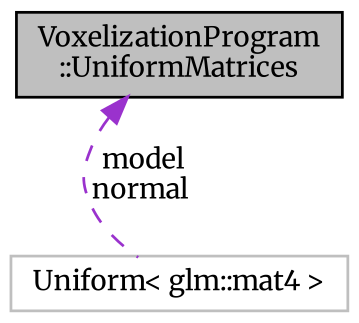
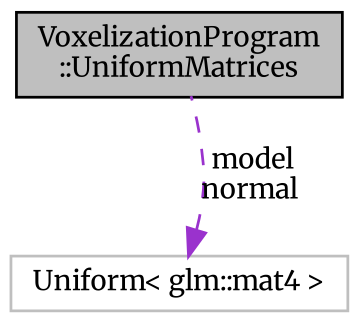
edge "Uniform< glm::mat4 >" -> "VoxelizationProgram ::UniformMatrices": reversed
